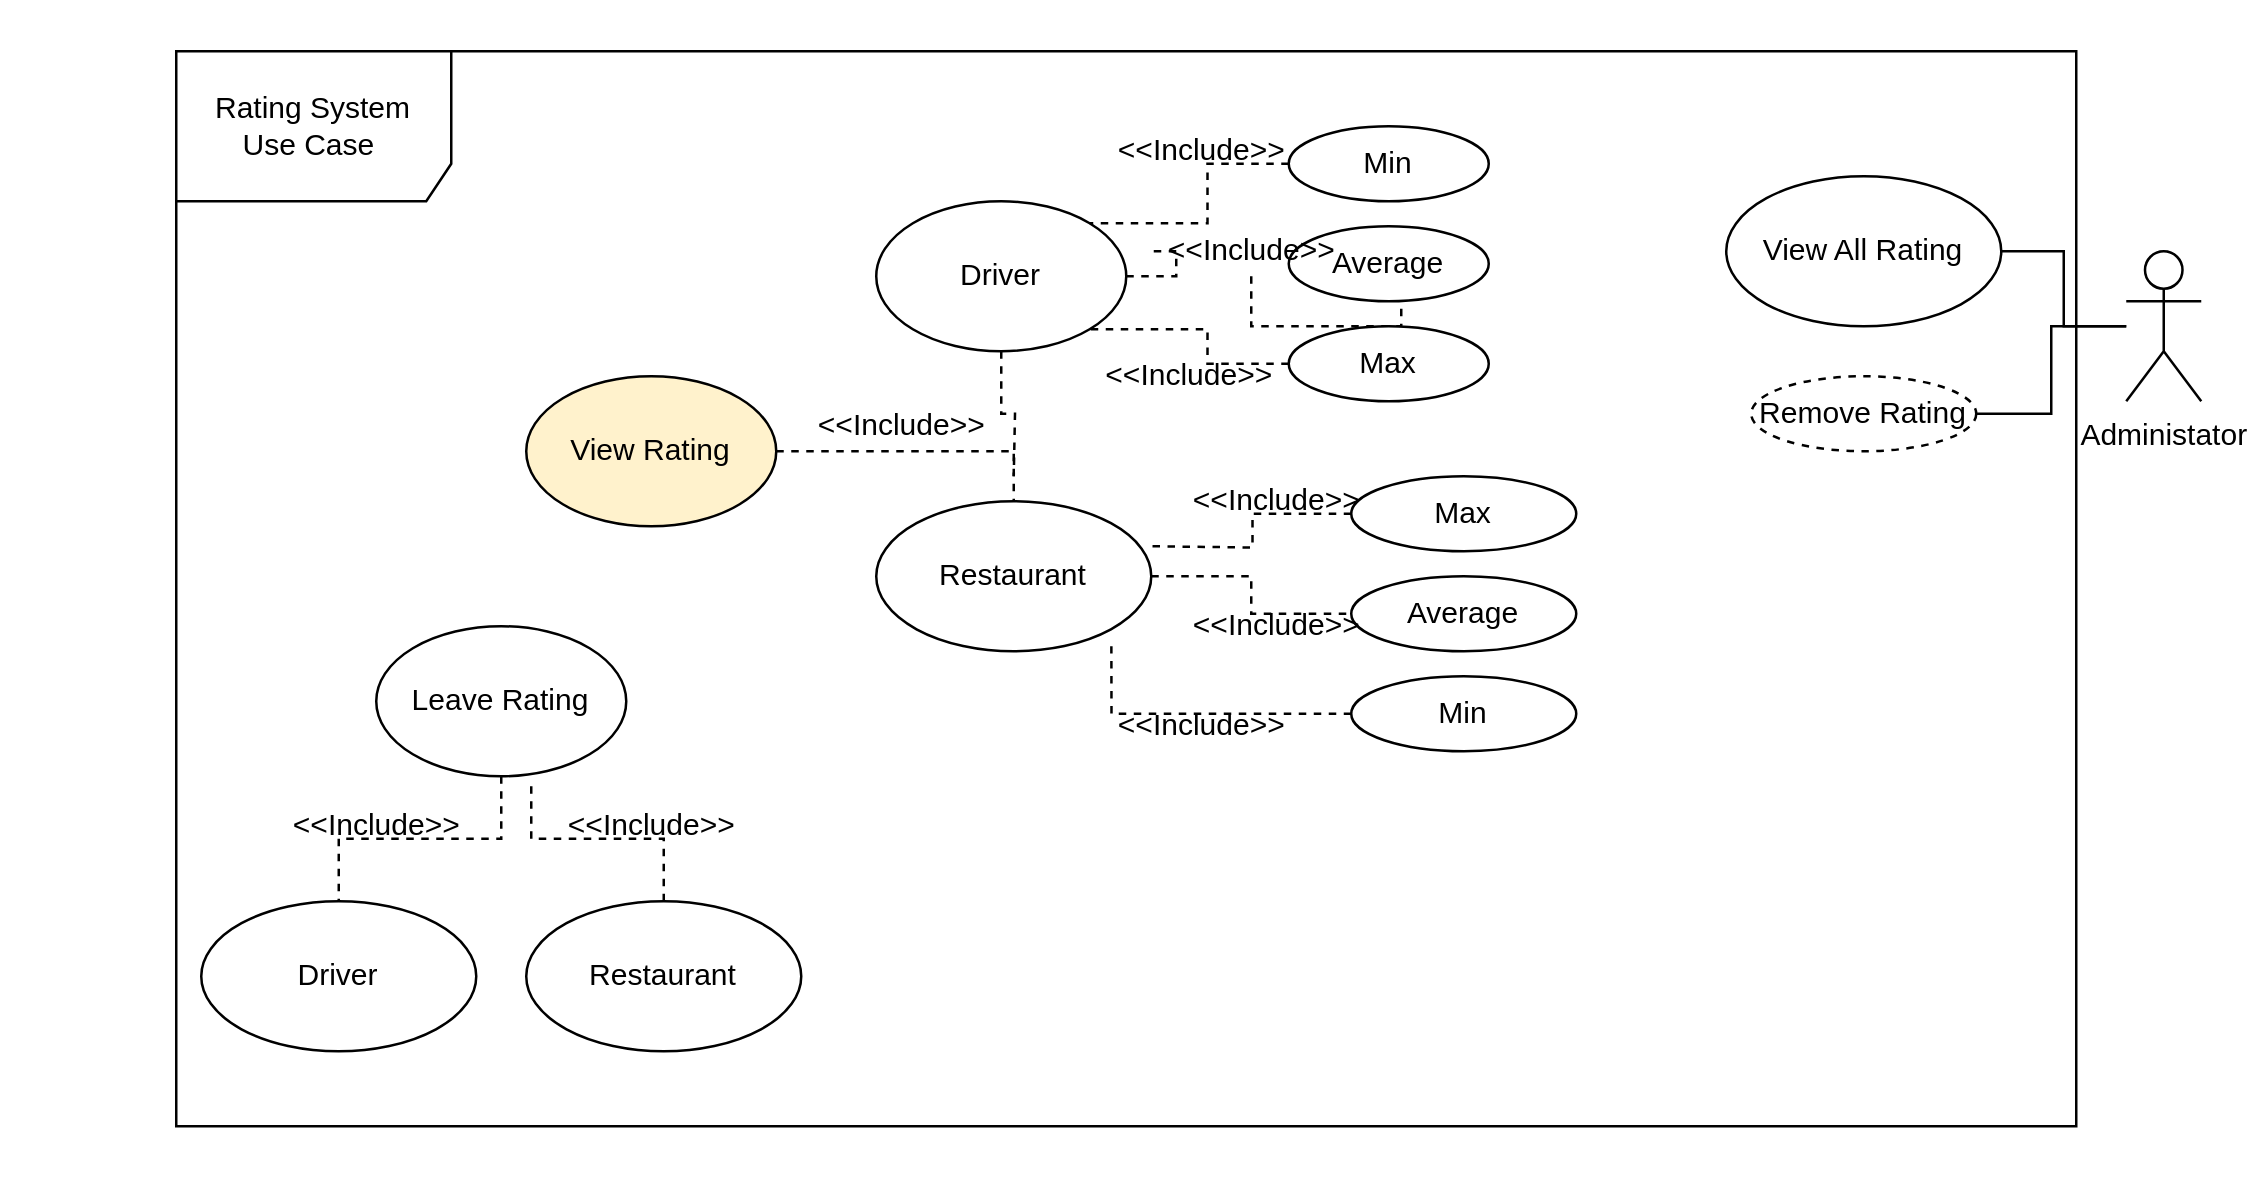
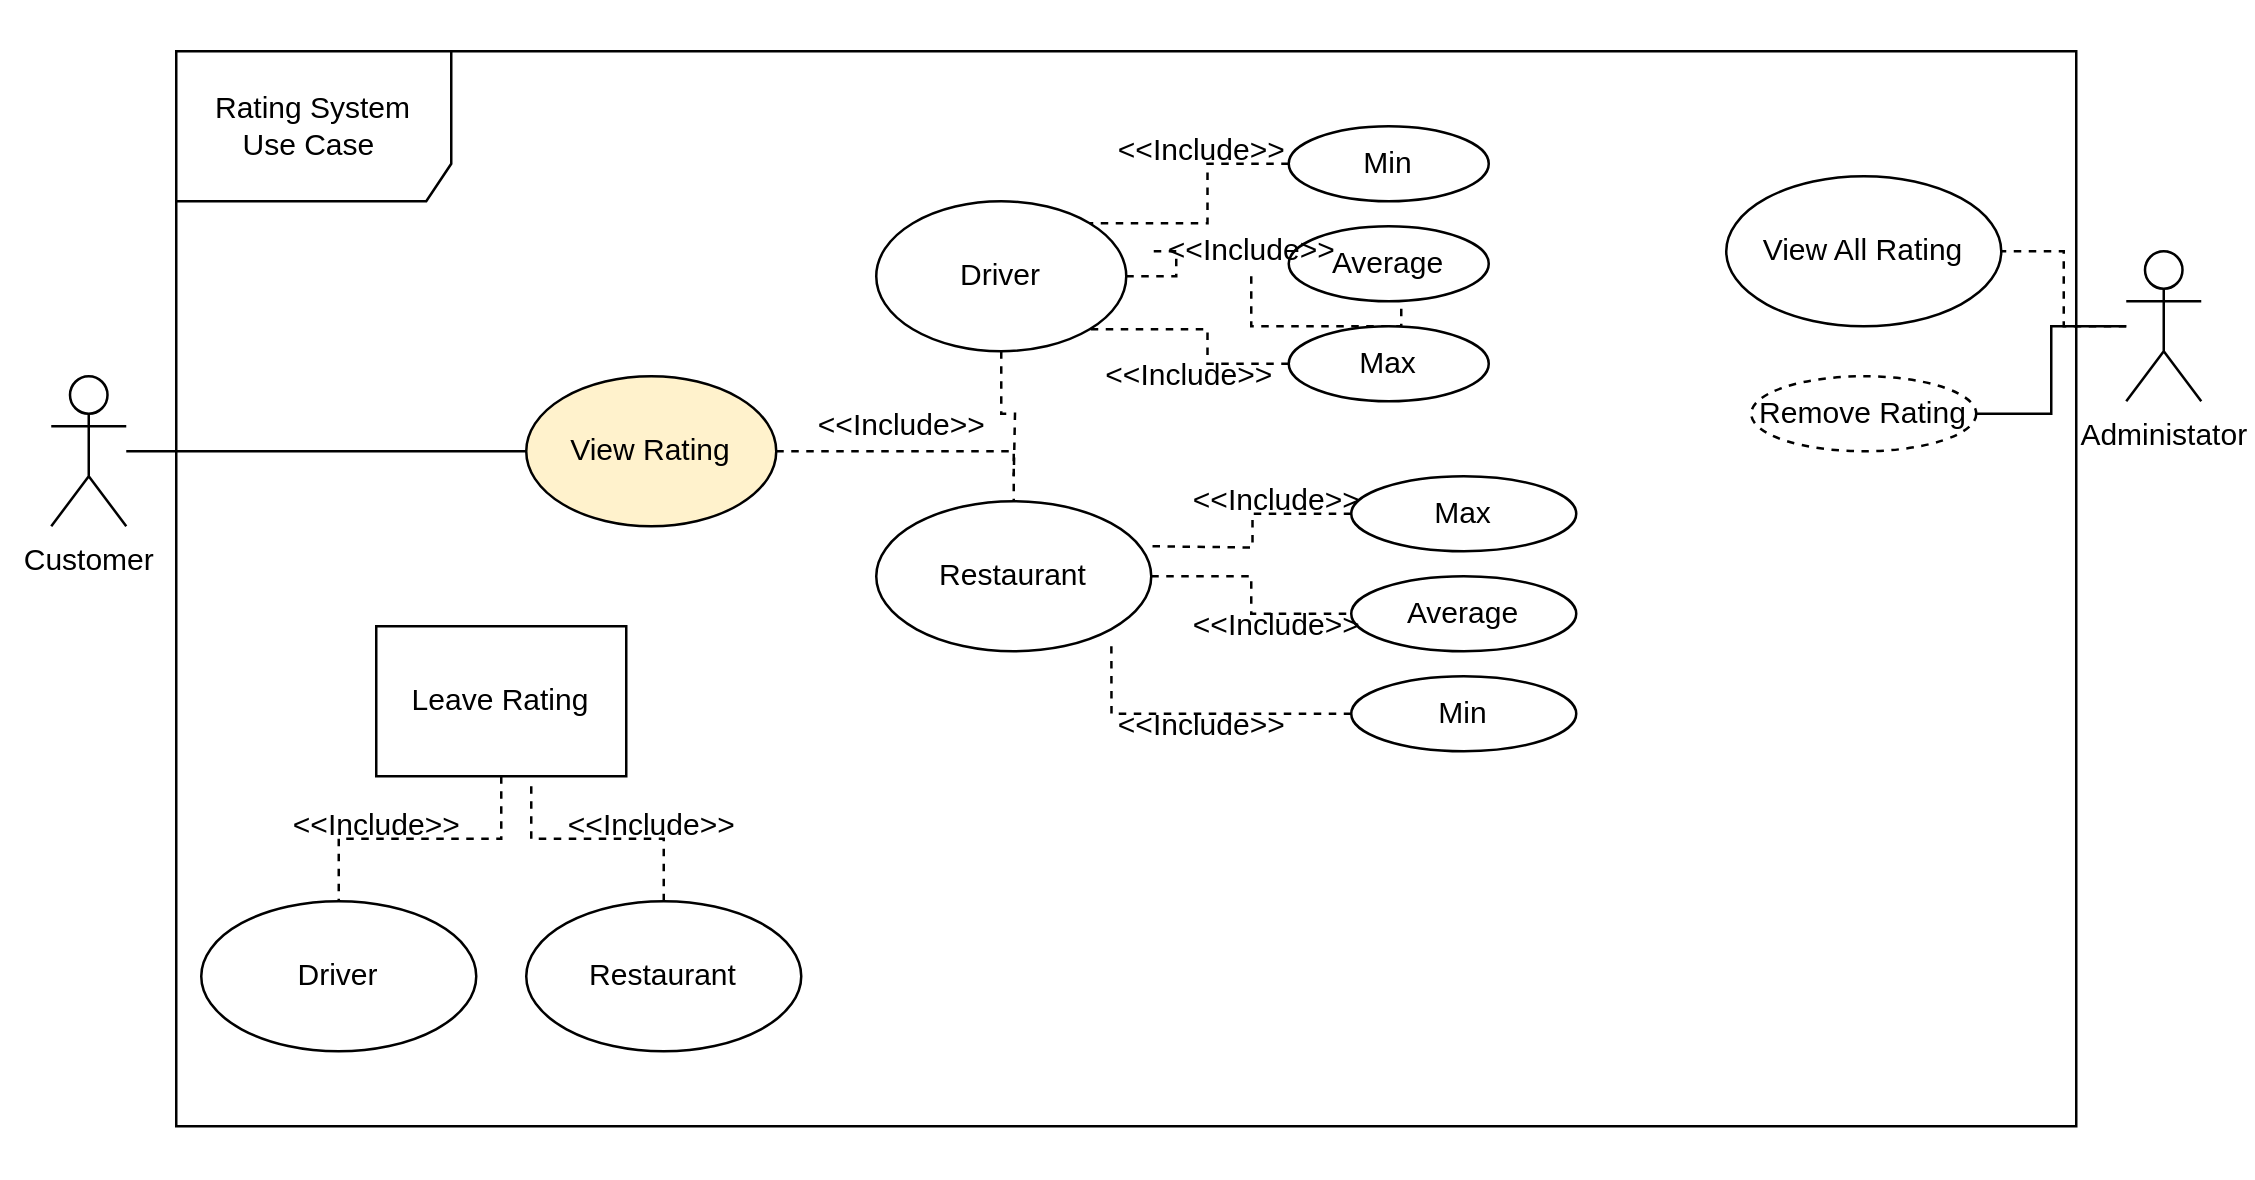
edge "View All Rating" -- "Administator": style solid -> dashed
node "Customer": added
edge "Customer" -- "View Rating": added
node "Leave Rating": shape ellipse -> rectangle
